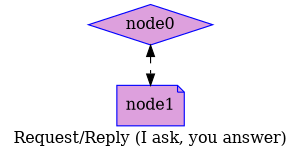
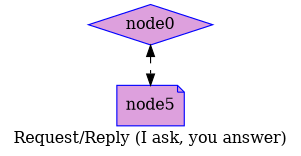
node "node1": label "node1" -> "node5"
